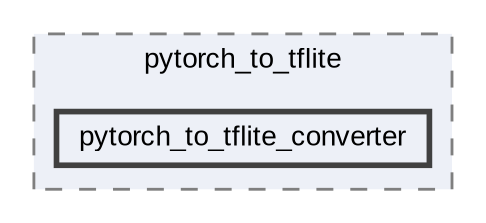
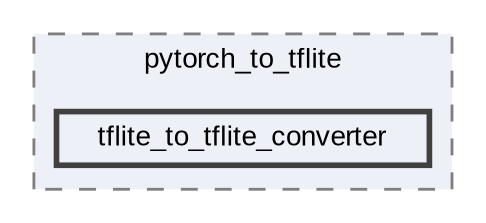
node "pytorch_to_tflite_converter": label "pytorch_to_tflite_converter" -> "tflite_to_tflite_converter"
